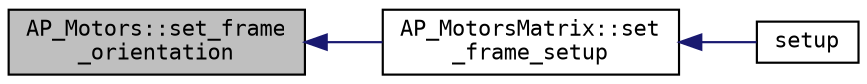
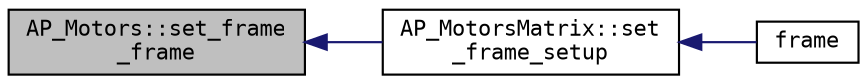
node "AP_Motors::set_frame _orientation": label "AP_Motors::set_frame _orientation" -> "AP_Motors::set_frame _frame"
node "setup": label "setup" -> "frame"
